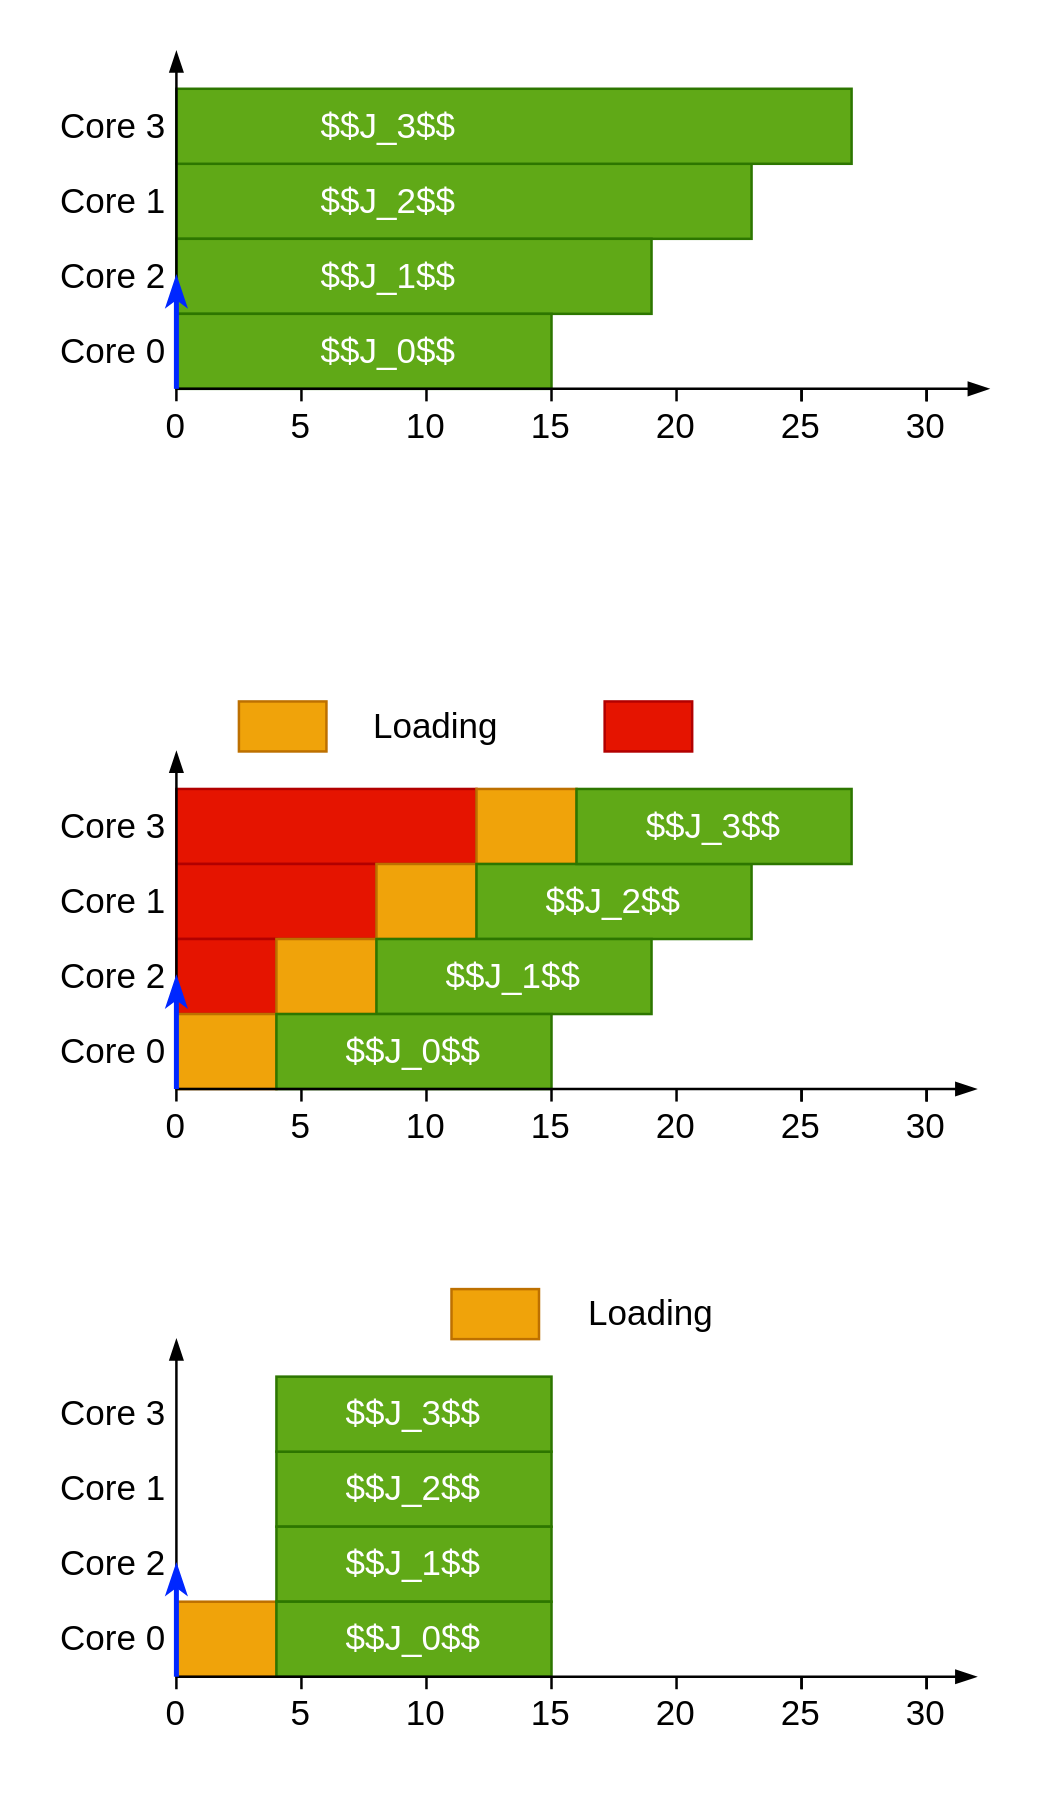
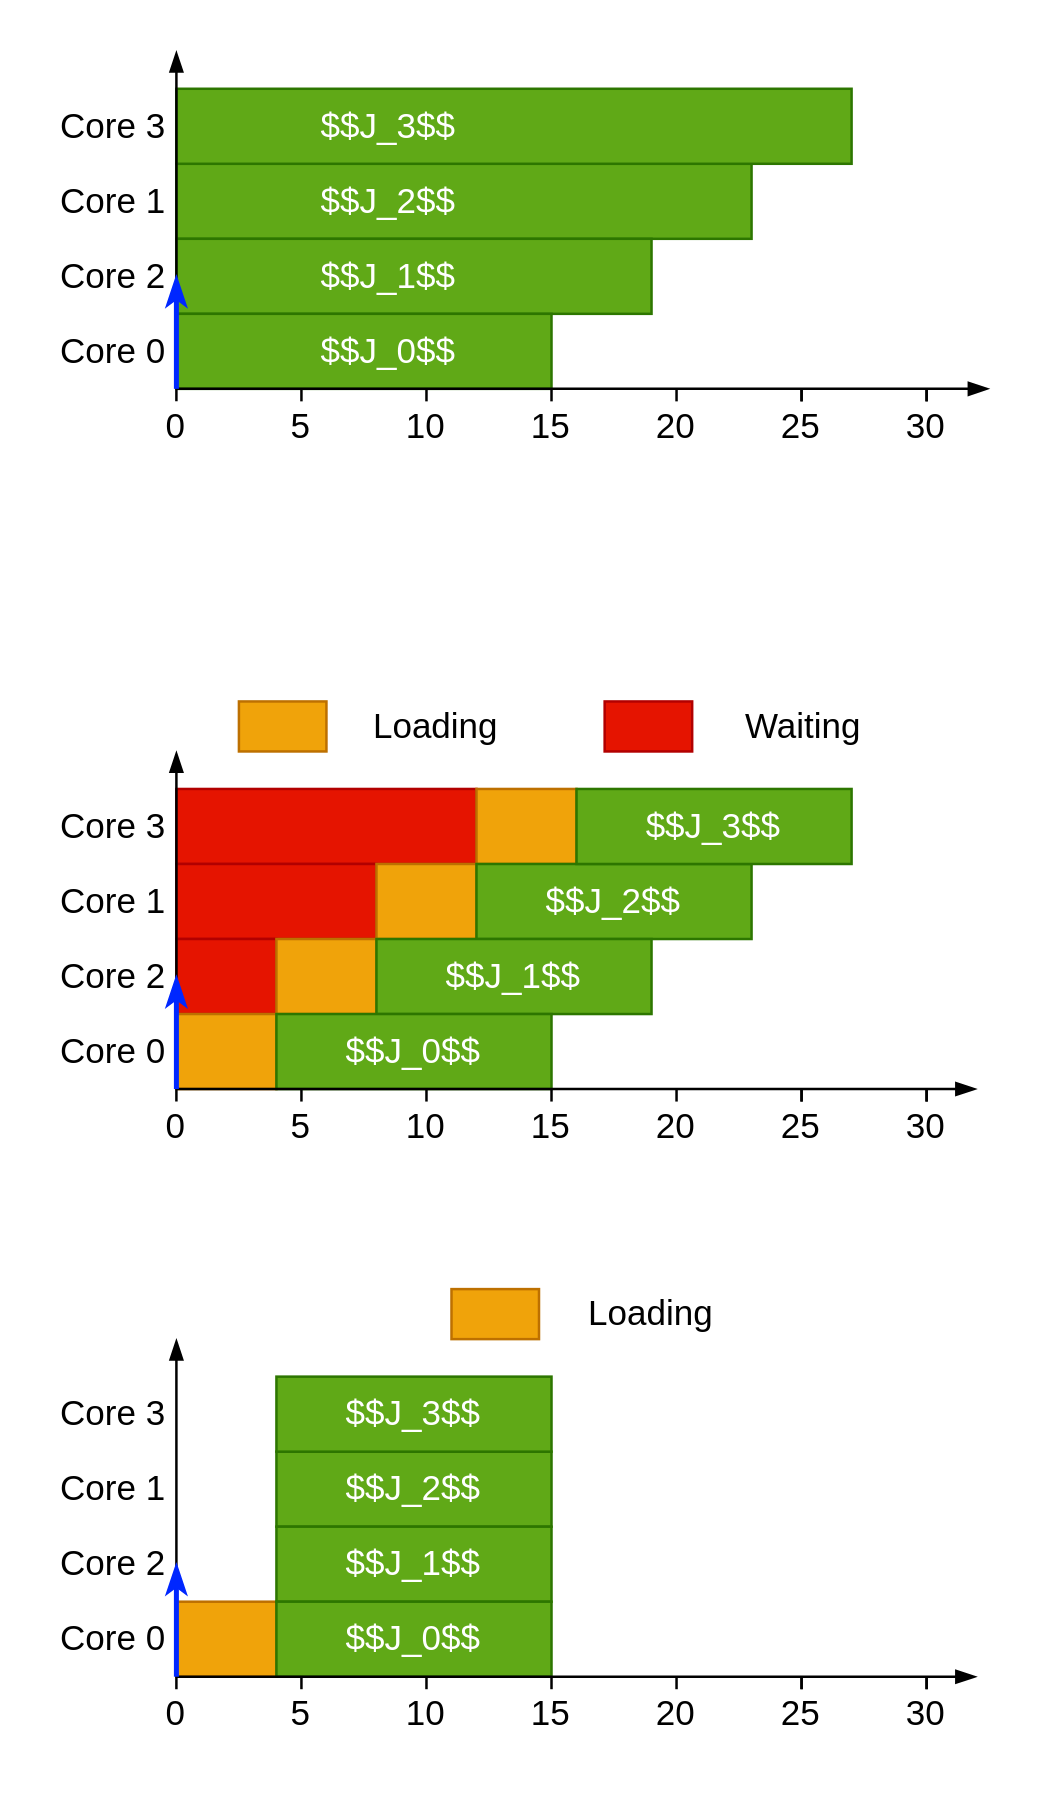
node "Waiting": added
